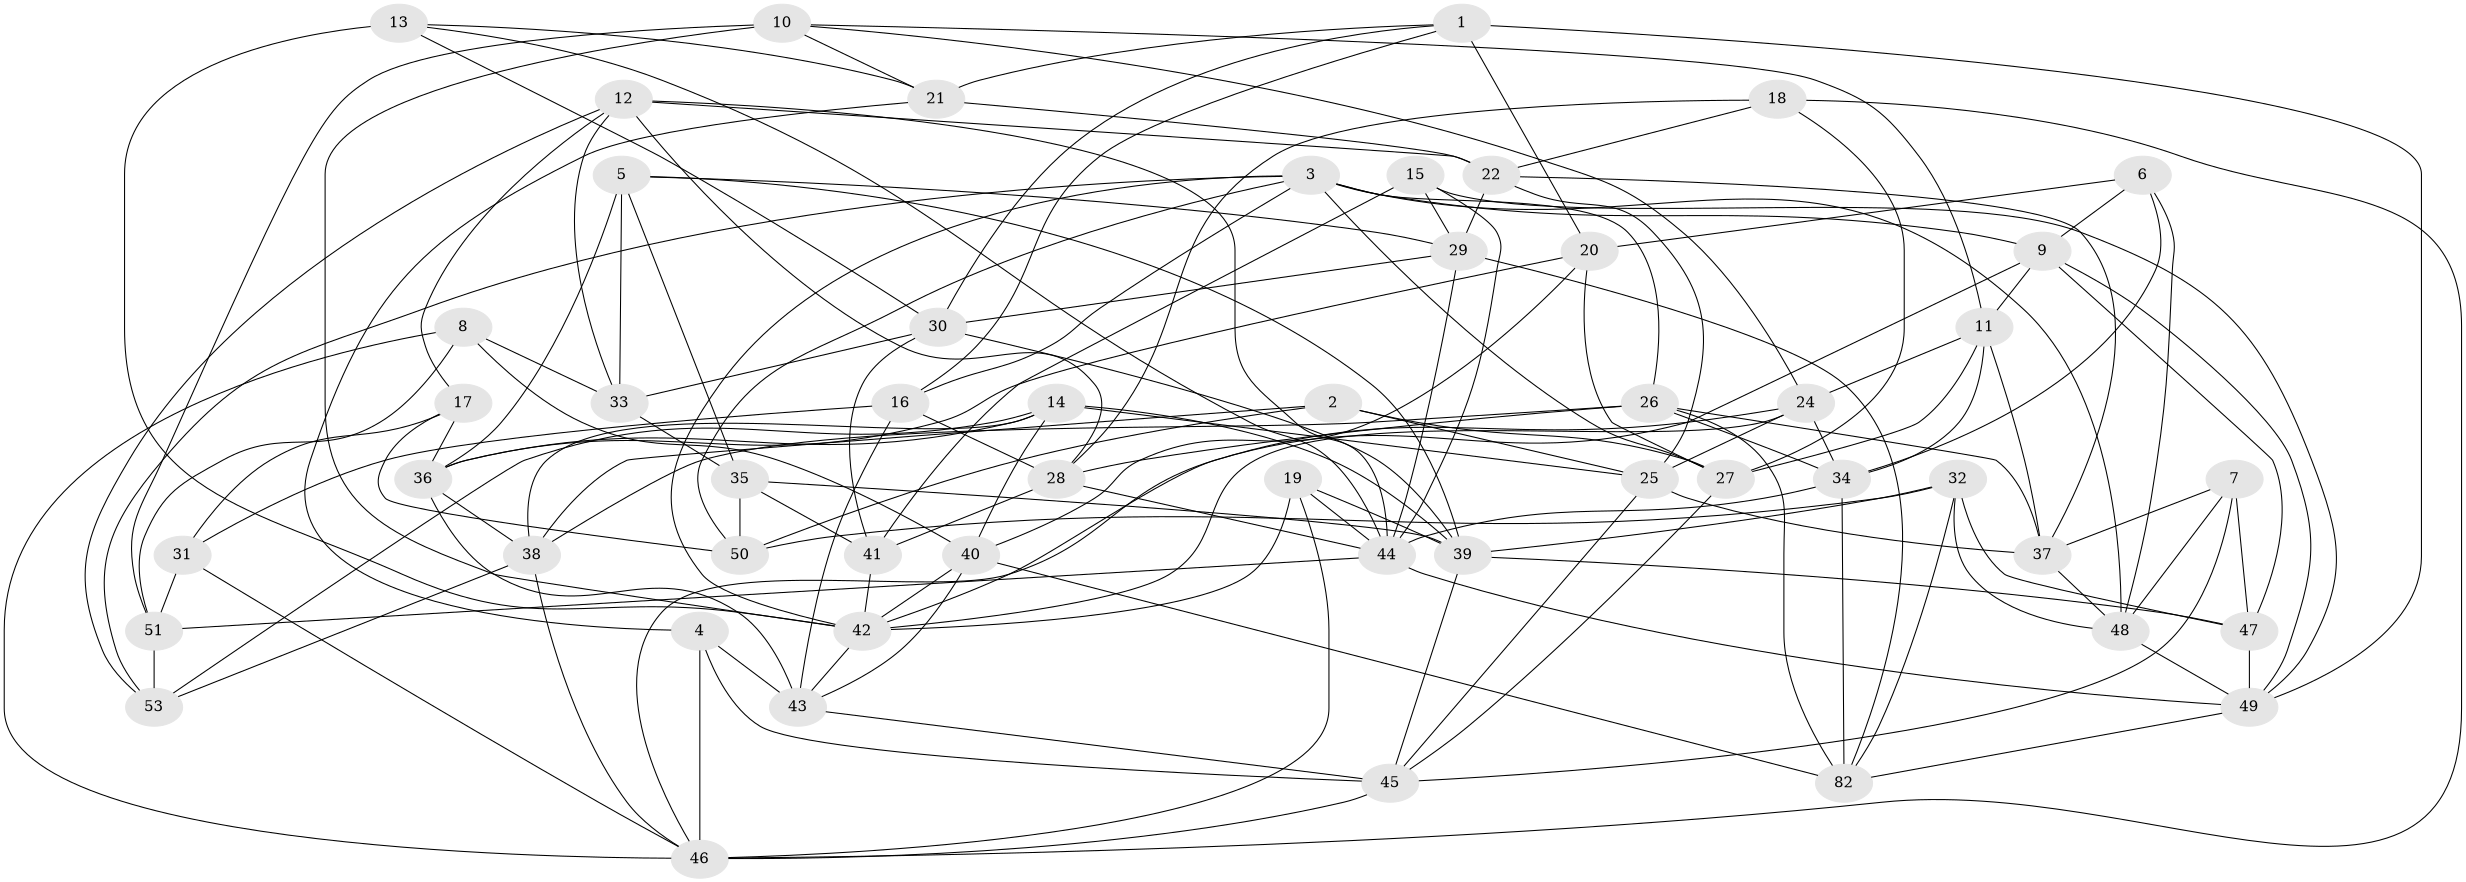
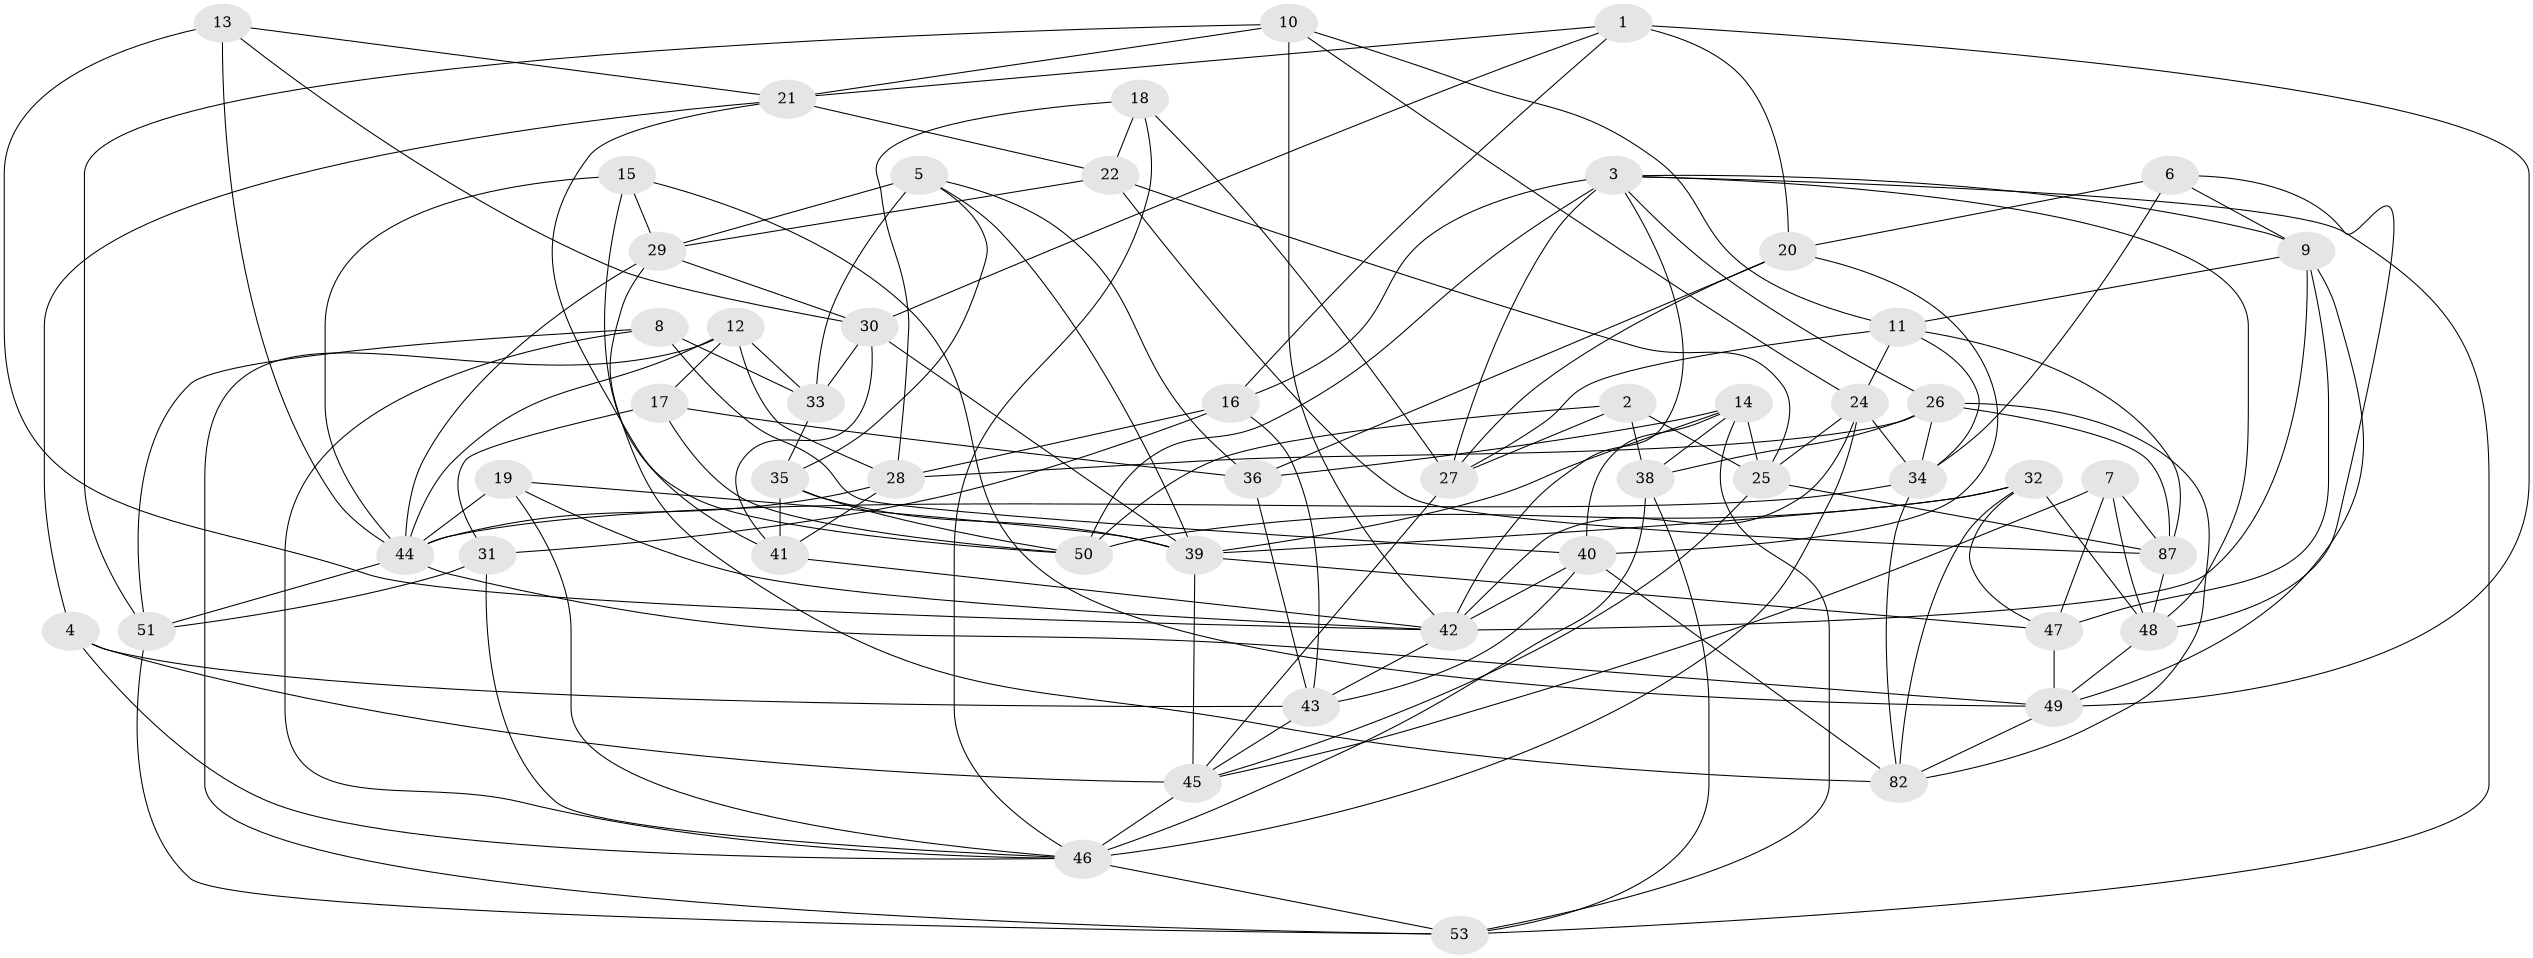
edge "12" -- "22": removed
edge "21" -- "50": added
edge "36" -- "38": removed
node "37": label "37" -> "87"
edge "46" -- "53": added
